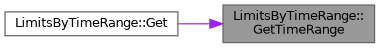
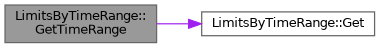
edge "LimitsByTimeRange::Get" -> "LimitsByTimeRange:: GetTimeRange": reversed
